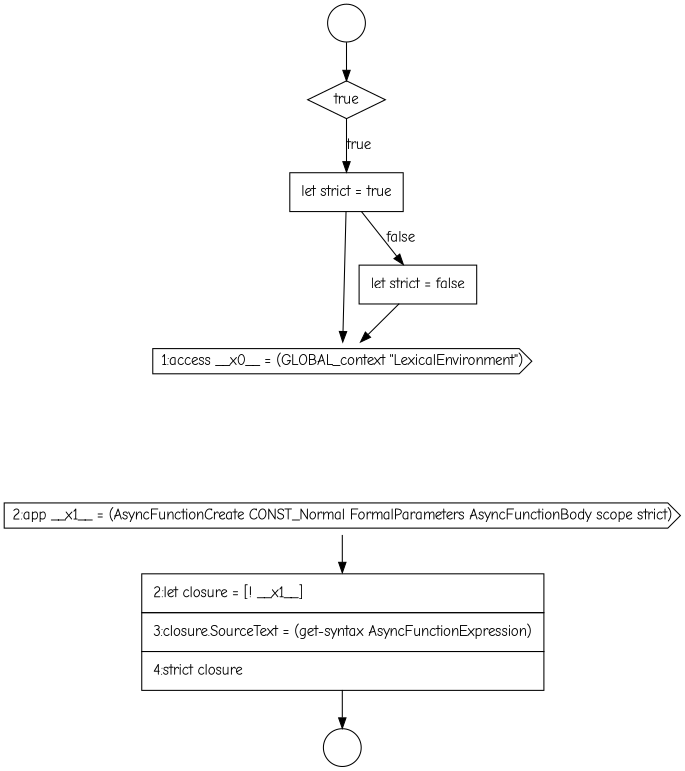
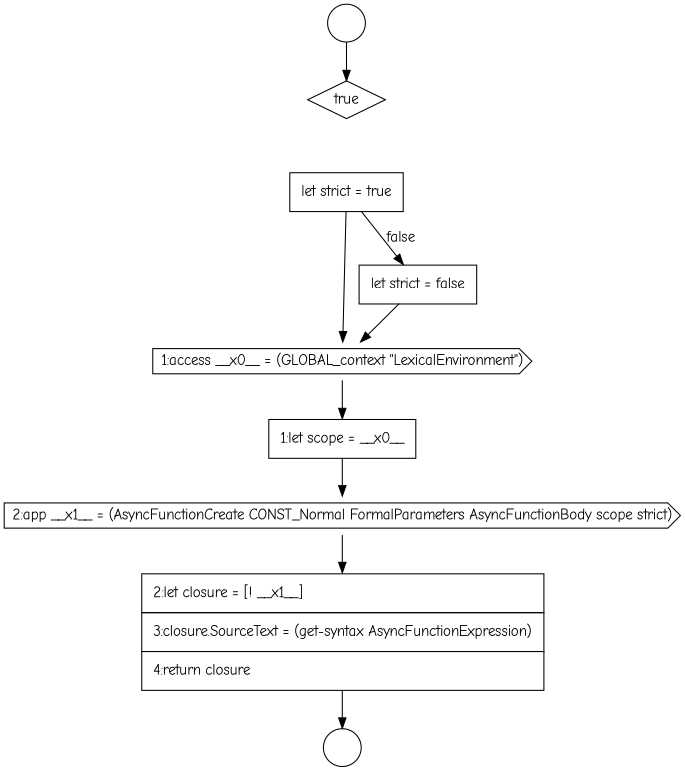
edge "true" -> "let strict = true": removed, label "true"
node "1:let scope = __x0__": added
node "2:let closure = [! __x1__]": text "4:strict closure" -> "4:return closure"
